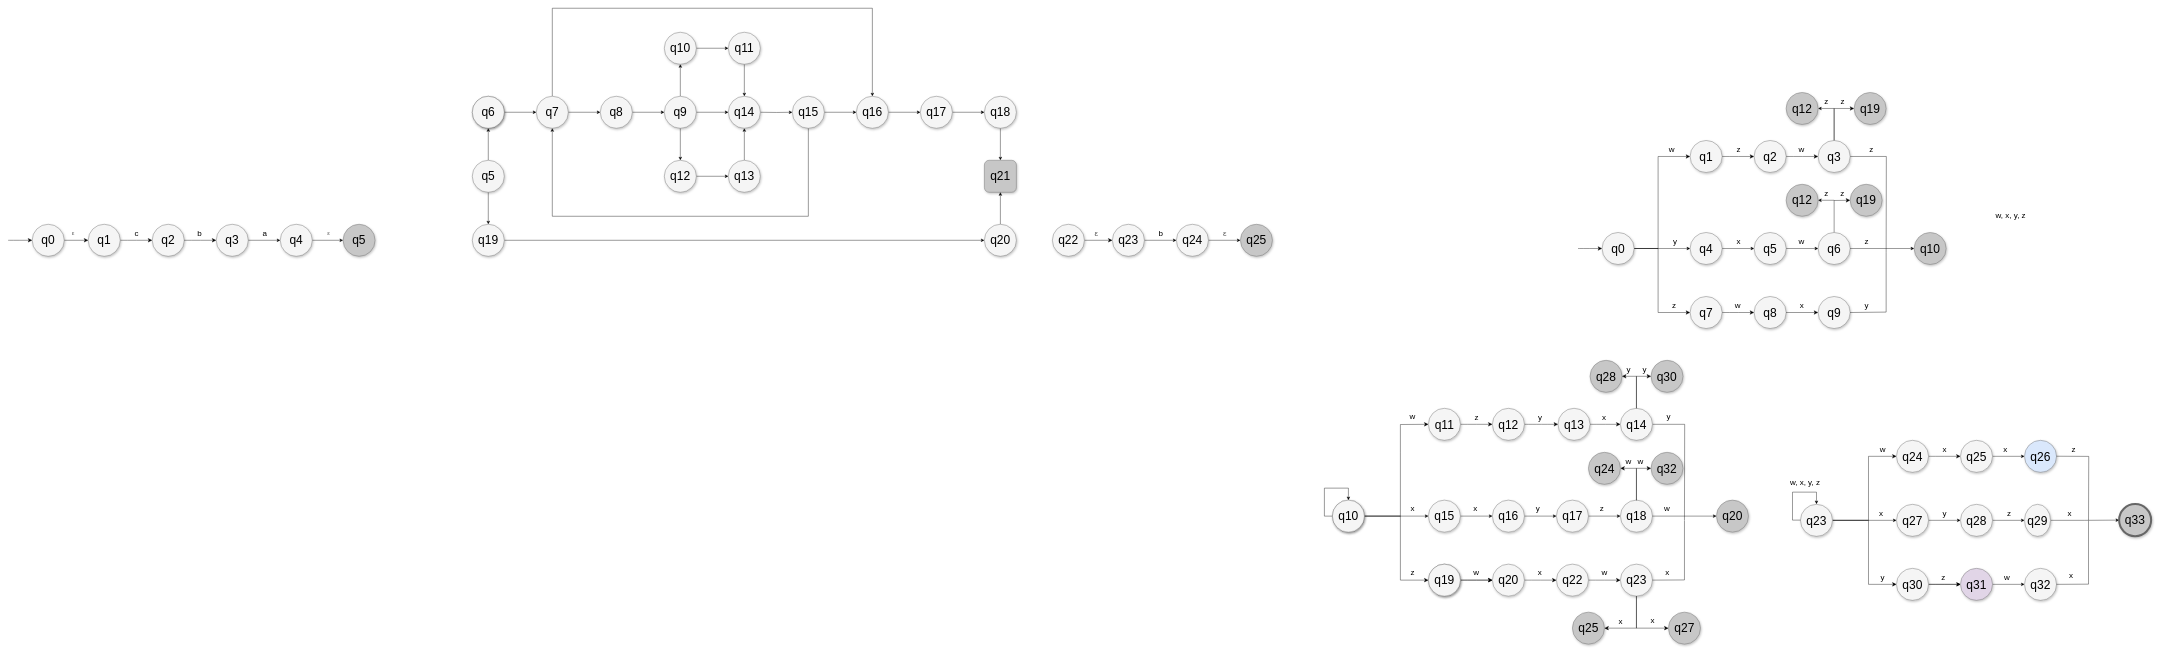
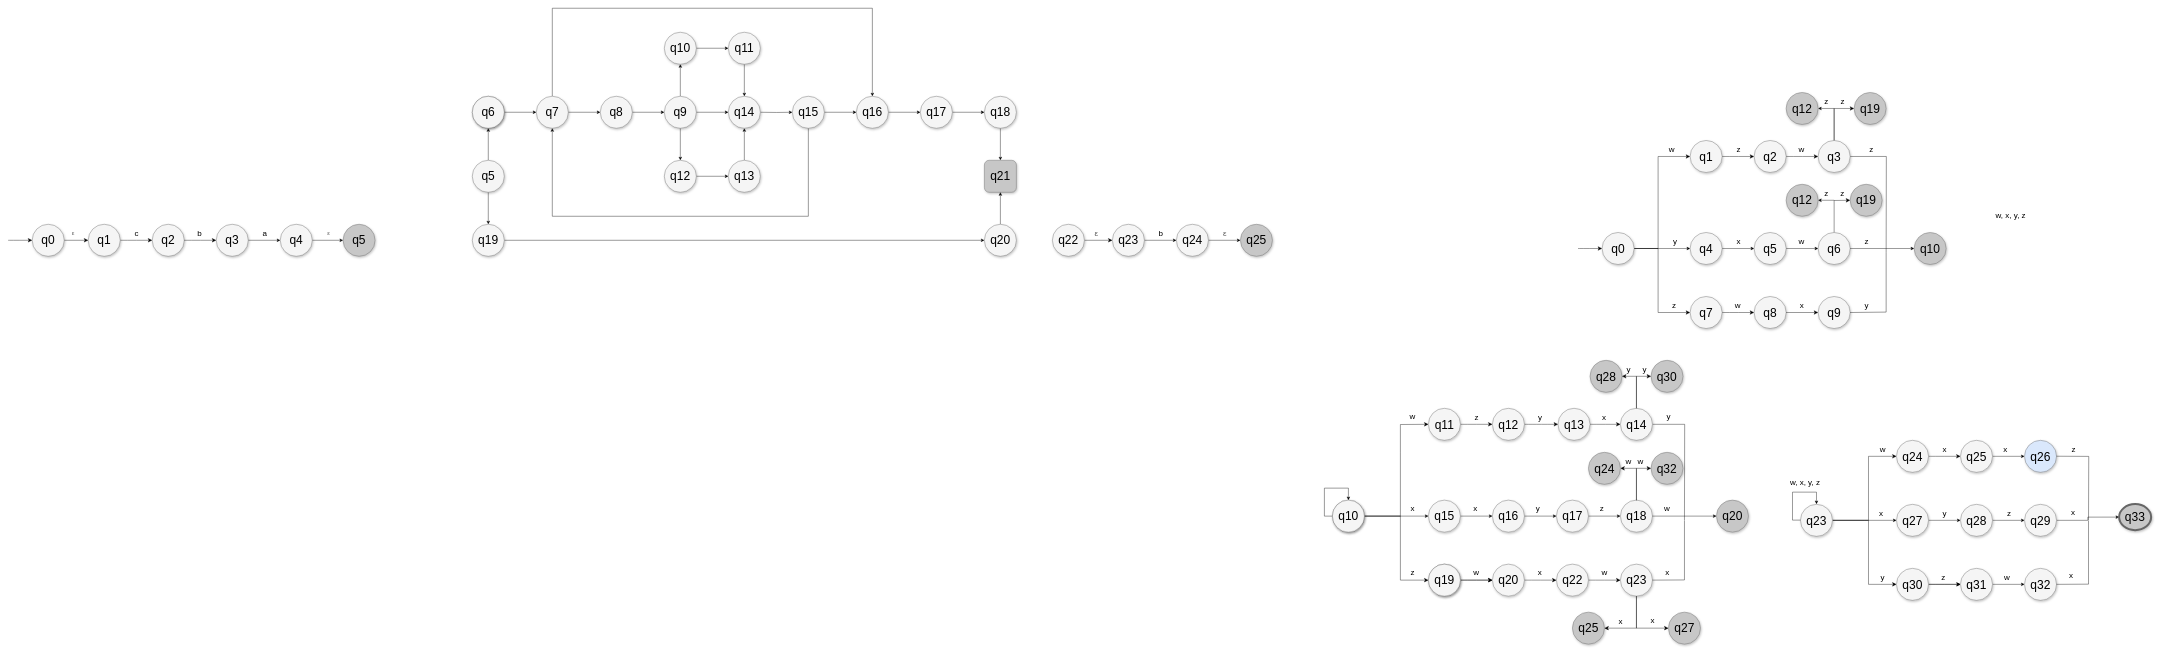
node "q29": size 26x32 -> 32x32
node "q33": size 32x32 -> 32x26
node "q31": fillcolor #e1d5e7 -> #f5f5f5
